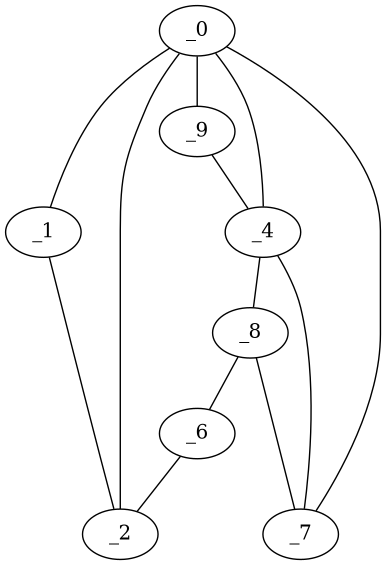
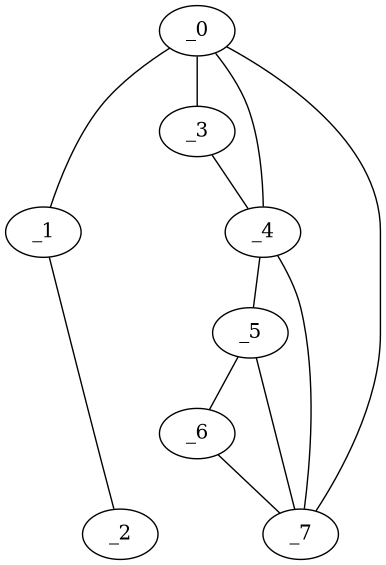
node "_9": label "_9" -> "_3"
edge "_0" -- "_2": removed
node "_8": label "_8" -> "_5"
edge "_6" -- "_2": now "_6" -- "_7"
